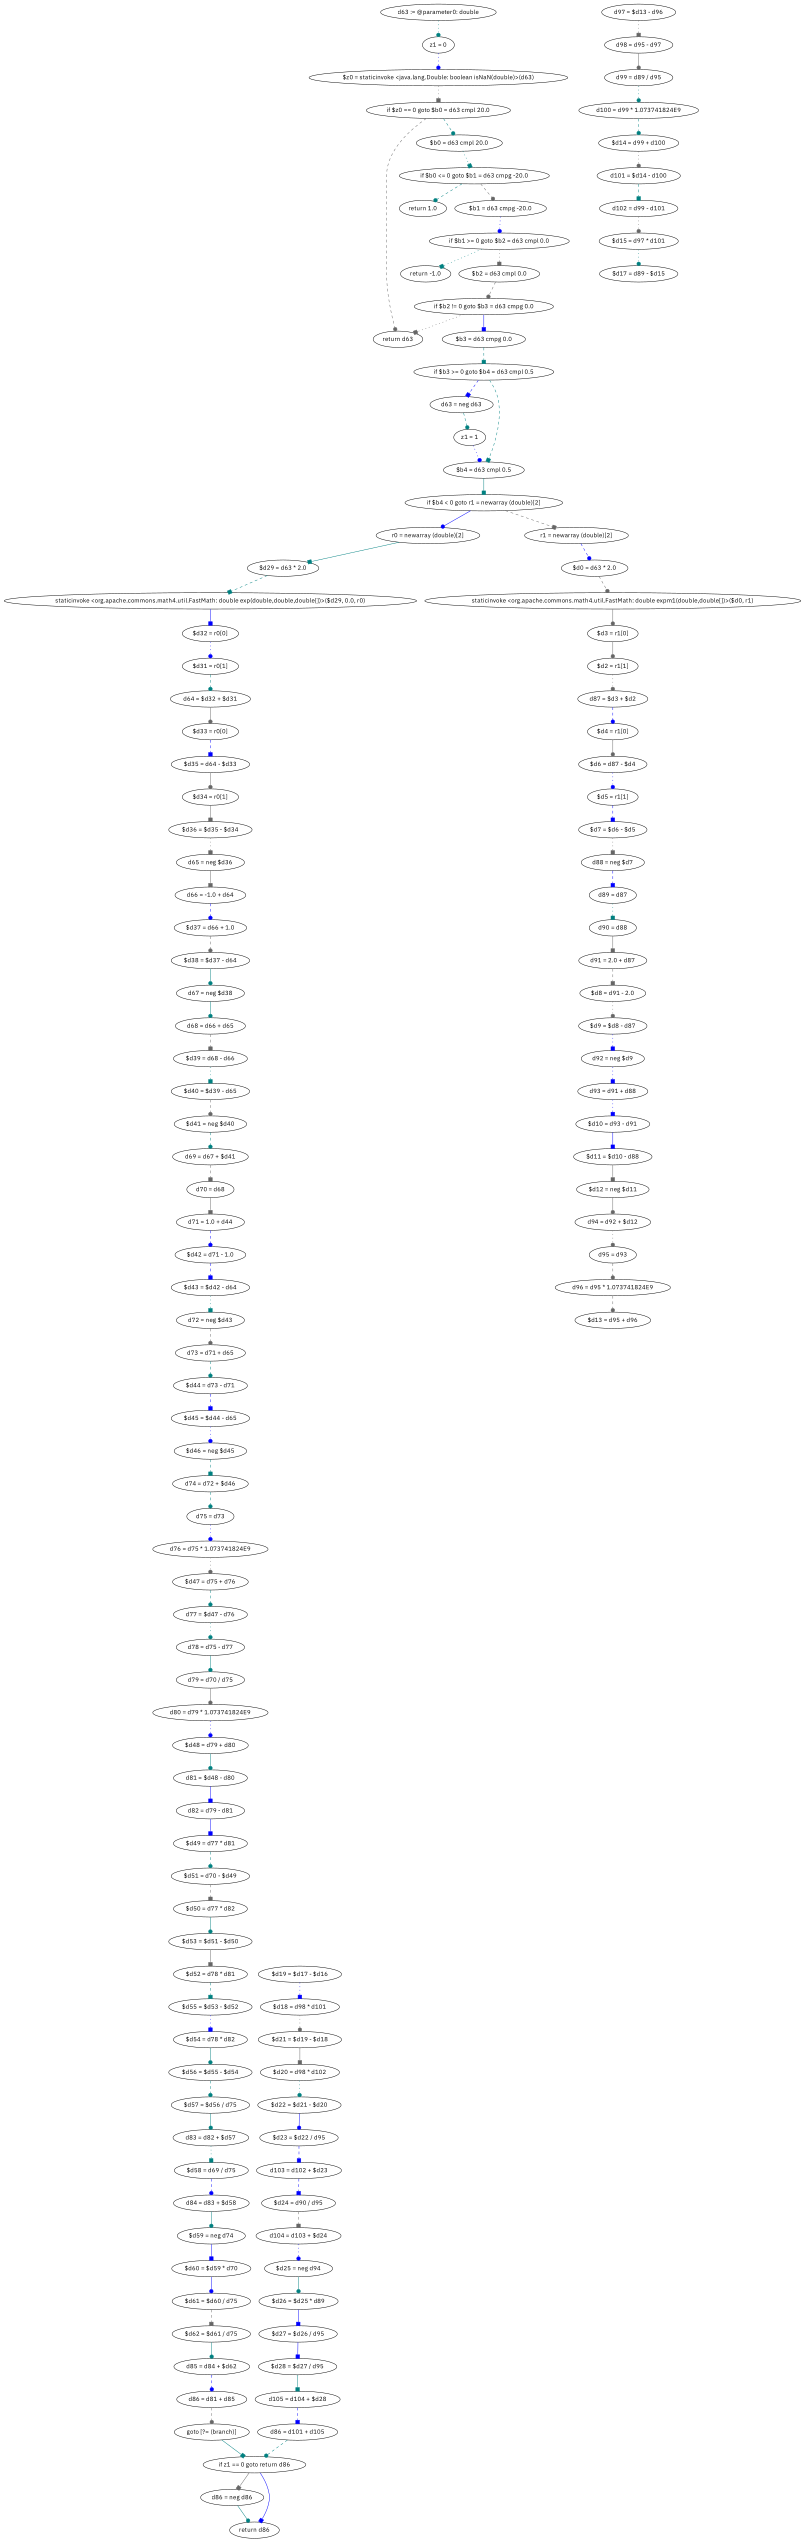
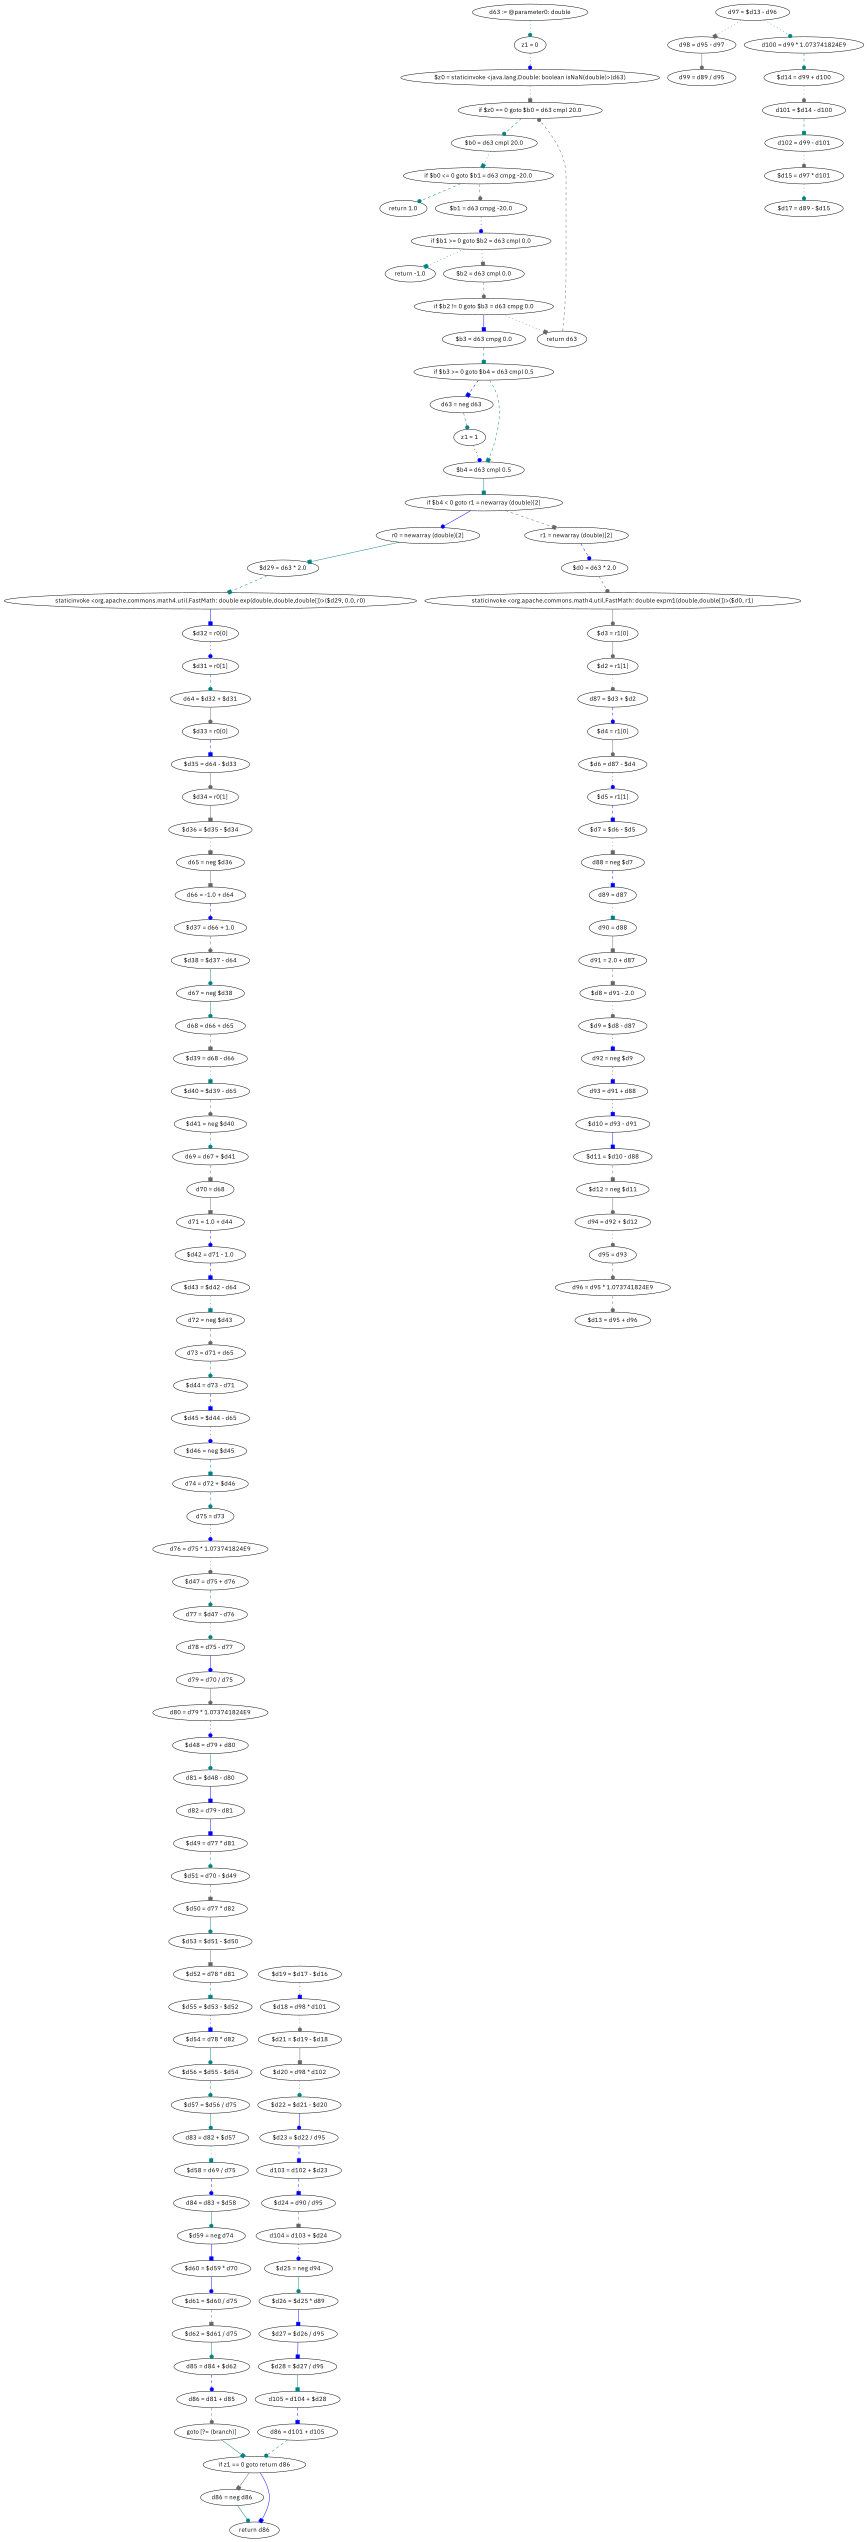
edge "d99 = d89 / d95" -> "d100 = d99 * 1.073741824E9": now "d97 = $d13 - d96" -> "d100 = d99 * 1.073741824E9"
edge "if $z0 == 0 goto $b0 = d63 cmpl 20.0" -> "return d63": reversed
edge "$d11 = $d10 - d88" -> "$d12 = neg $d11": style solid -> dashed
edge "d78 = d75 - d77" -> "d79 = d70 / d75": color teal -> blue
